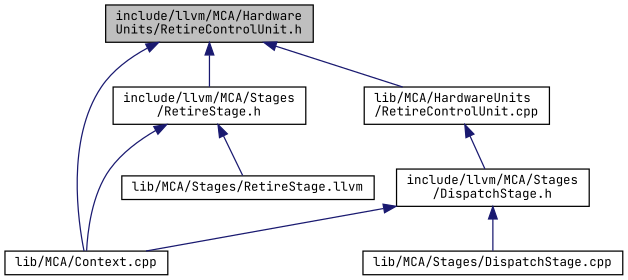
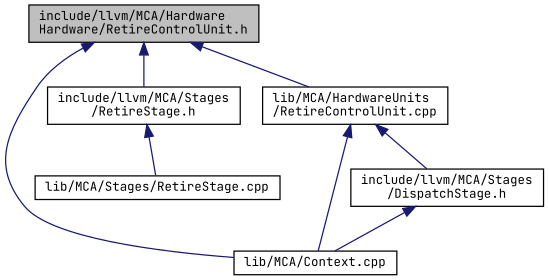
node "include/llvm/MCA/Hardware Units/RetireControlUnit.h": label "include/llvm/MCA/Hardware Units/RetireControlUnit.h" -> "include/llvm/MCA/Hardware Hardware/RetireControlUnit.h"
edge "lib/MCA/Context.cpp" -> "include/llvm/MCA/Stages /RetireStage.h": now "lib/MCA/Context.cpp" -> "lib/MCA/HardwareUnits /RetireControlUnit.cpp"
node "lib/MCA/Stages/RetireStage.llvm": label "lib/MCA/Stages/RetireStage.llvm" -> "lib/MCA/Stages/RetireStage.cpp"
node "lib/MCA/Stages/DispatchStage.cpp": removed
